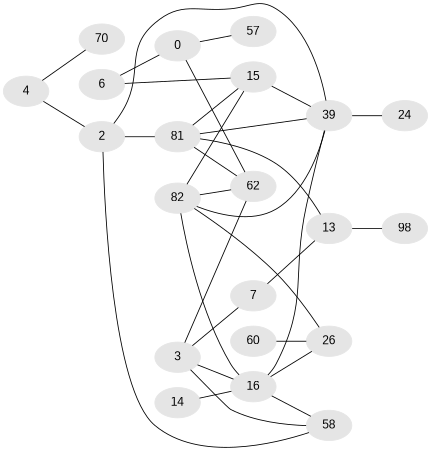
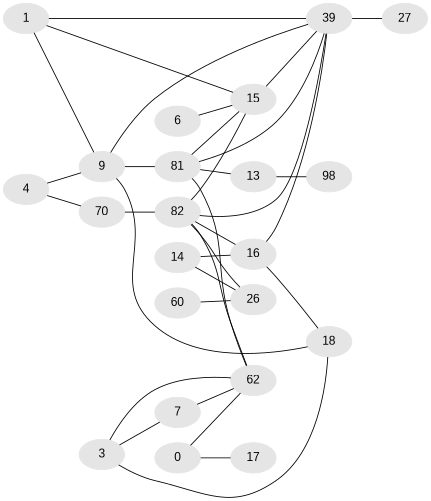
node "1": added
node "57": label "57" -> "17"
edge "0" -- "6": removed
node "24": label "24" -> "27"
node "2": label "2" -> "9"
edge "70" -- "82": added
edge "13" -- "7": now "62" -- "7"
edge "26" -- "16": now "26" -- "14"
edge "3" -- "16": removed
node "58": label "58" -> "18"
